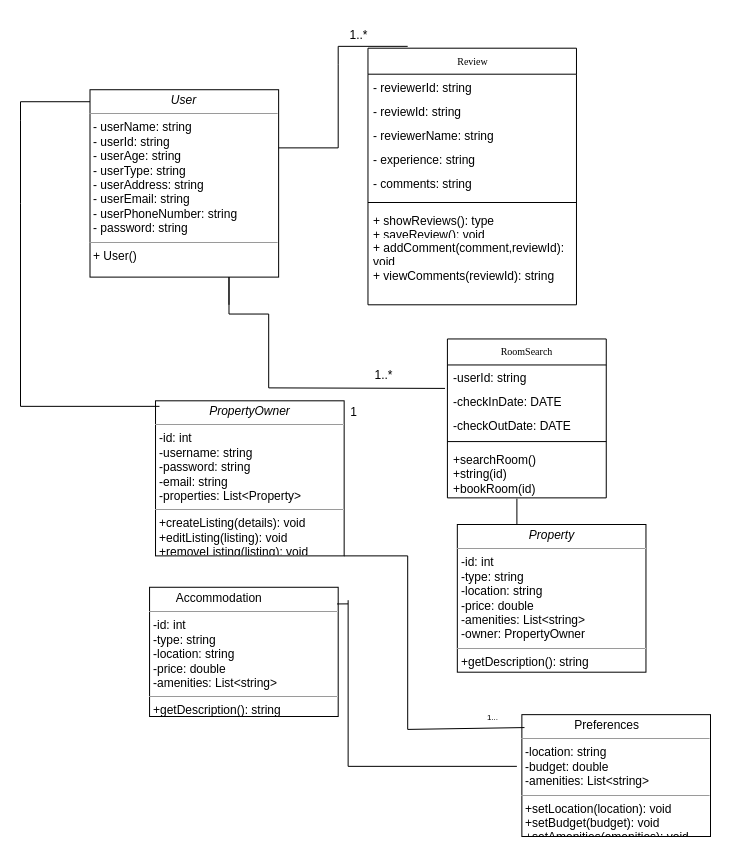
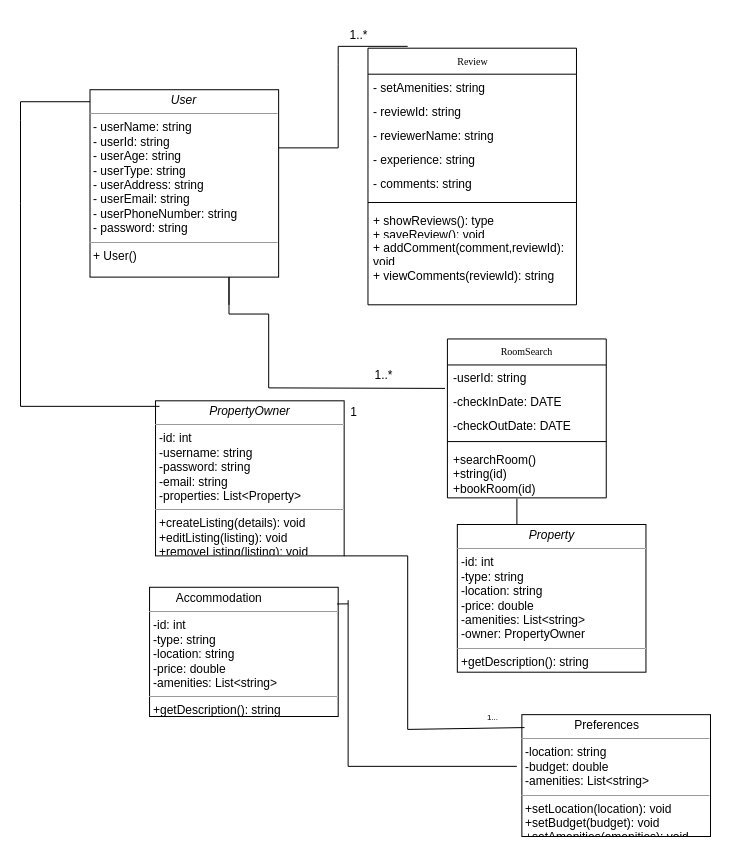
node "- reviewerId: string": label "- reviewerId: string" -> "- setAmenities: string"
